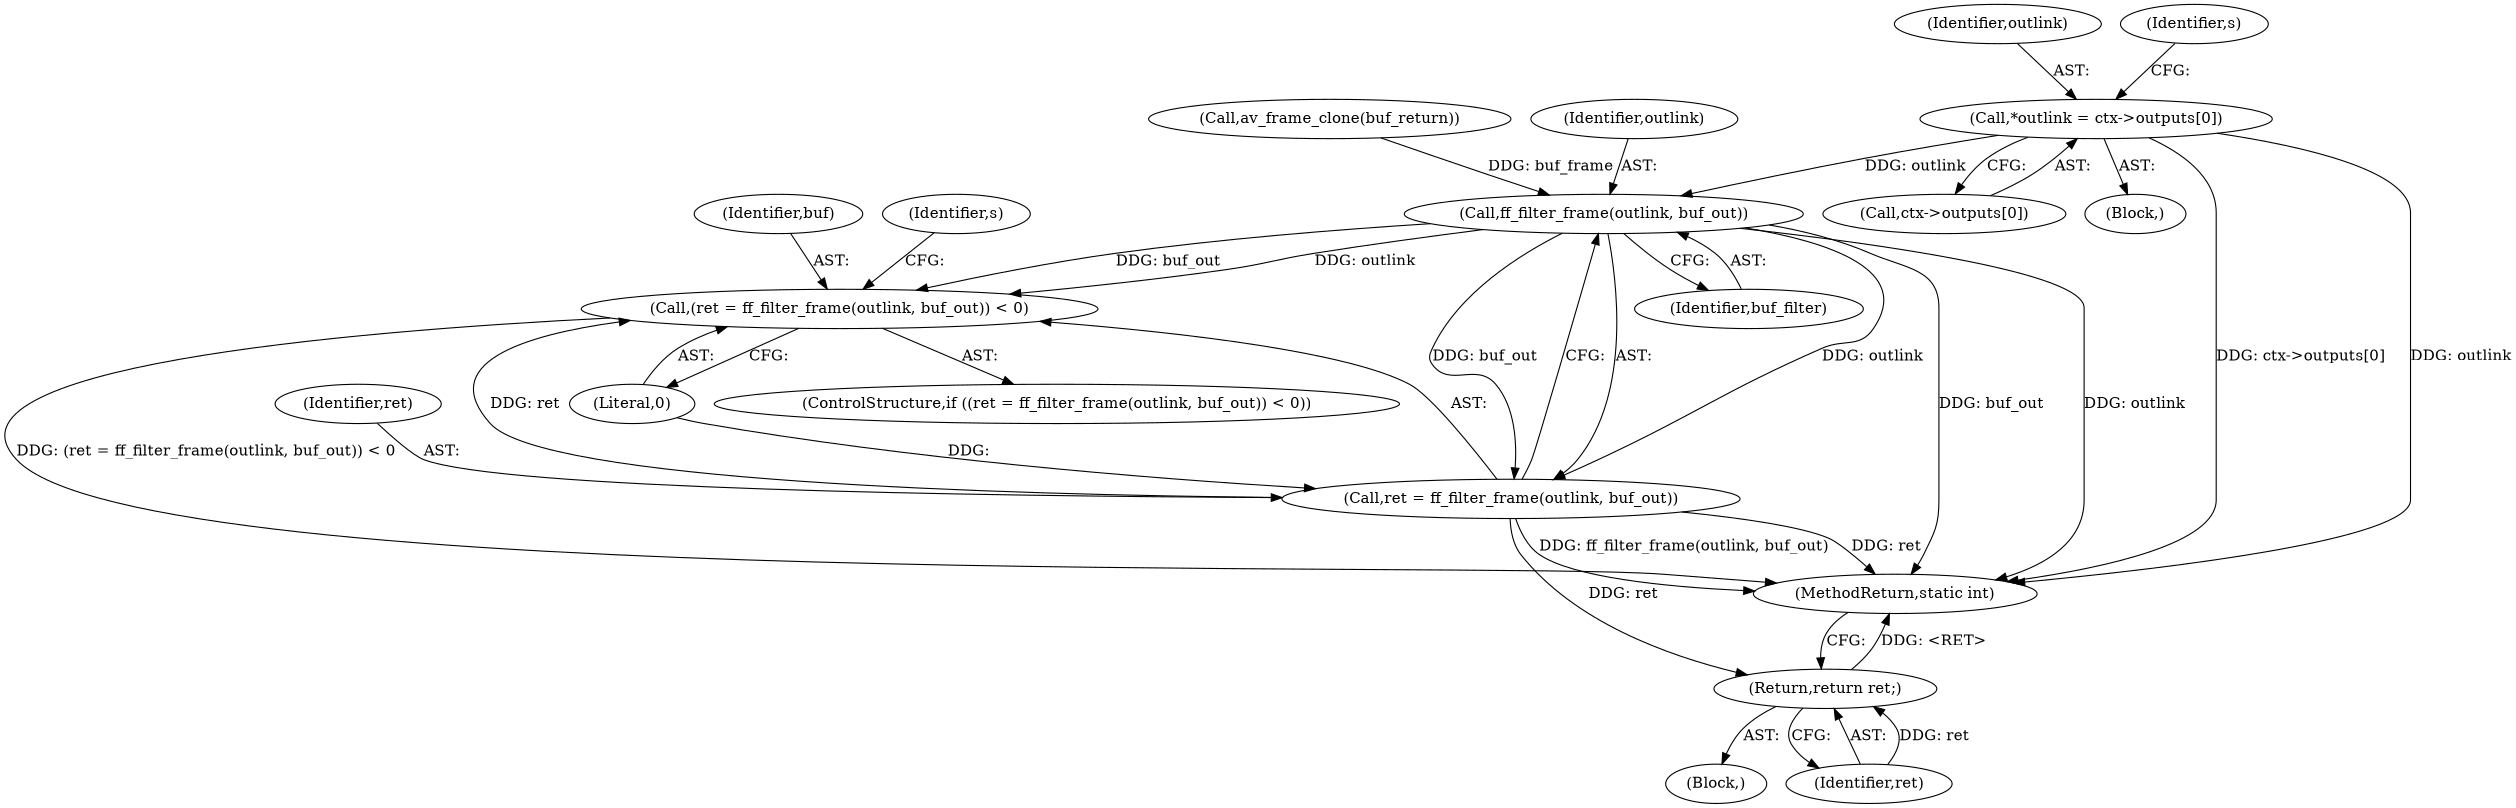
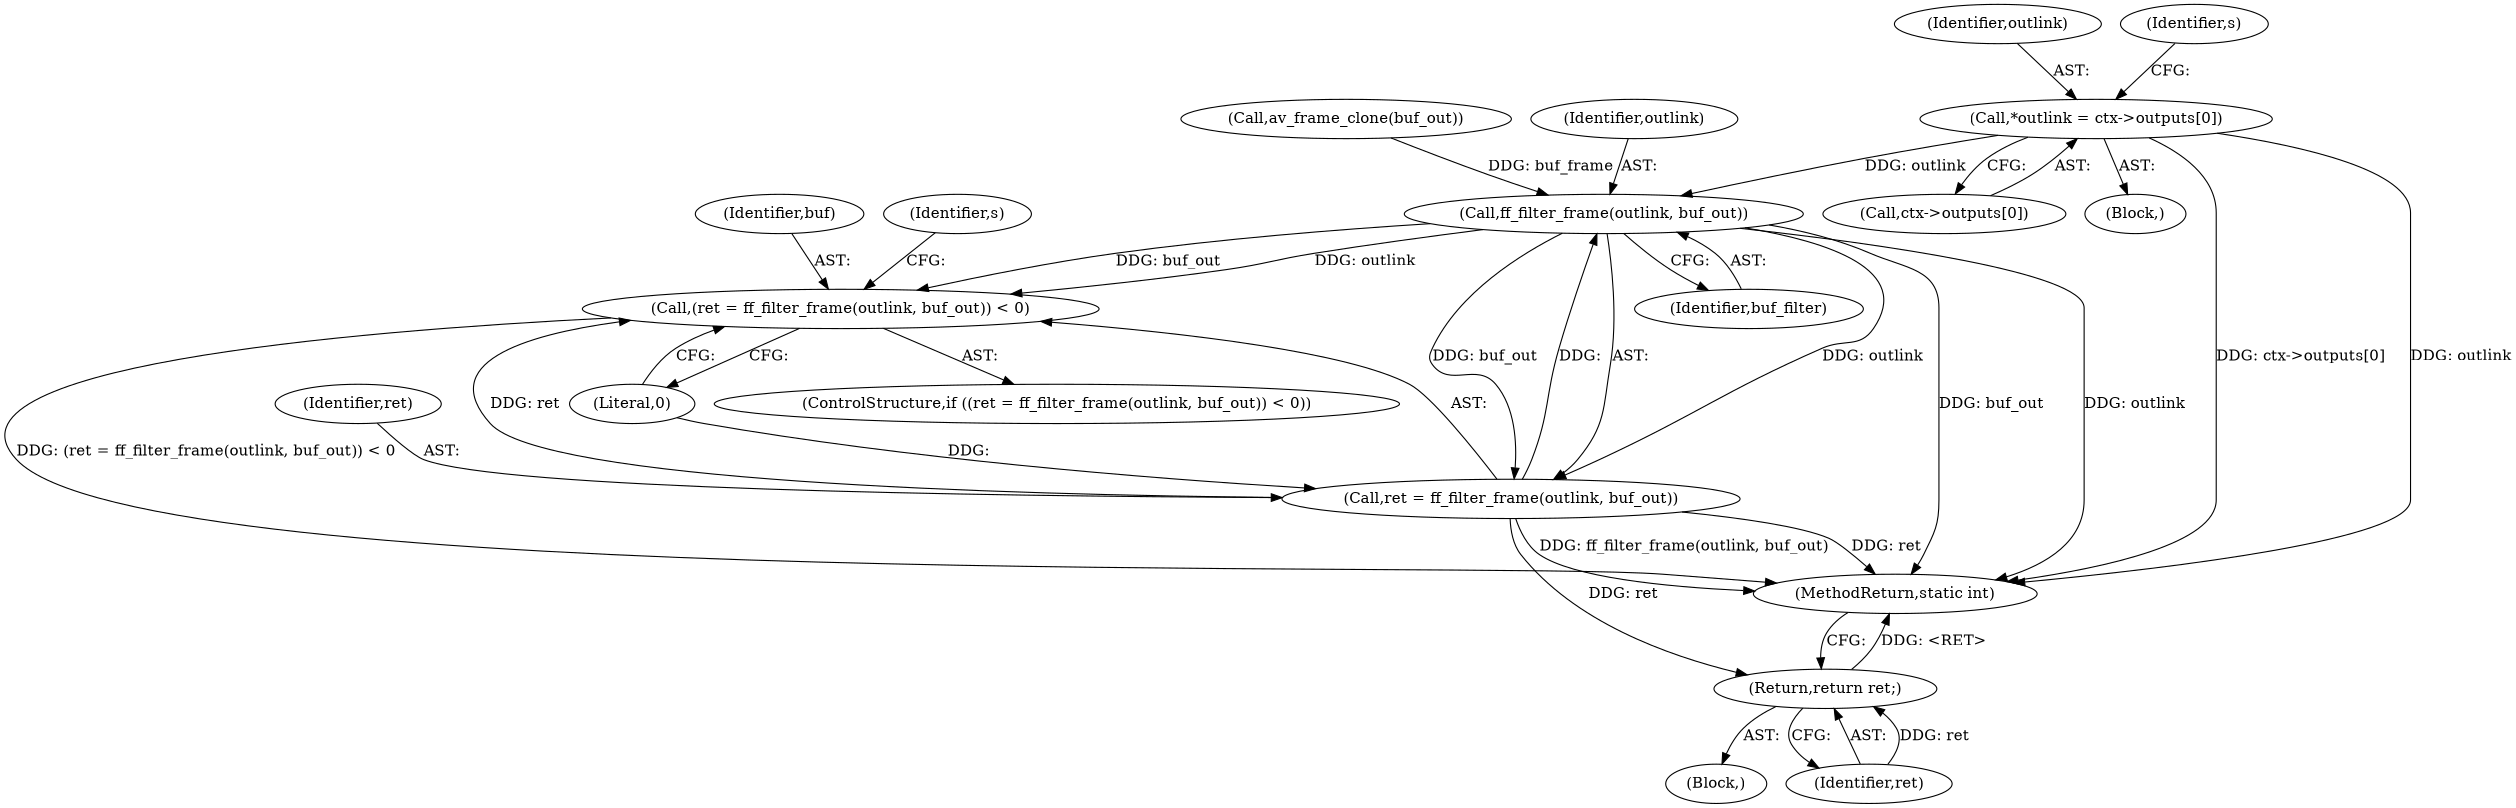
node "(Call,av_frame_clone(buf_return))": label "(Call,av_frame_clone(buf_return))" -> "(Call,av_frame_clone(buf_out))"
edge "(Literal,0)" -> "(Call,(ret = ff_filter_frame(outlink, buf_out)) < 0)": label "AST: " -> "CFG: "
edge "(Call,ret = ff_filter_frame(outlink, buf_out))" -> "(Call,ff_filter_frame(outlink, buf_out))": label "CFG: " -> "DDG: "
